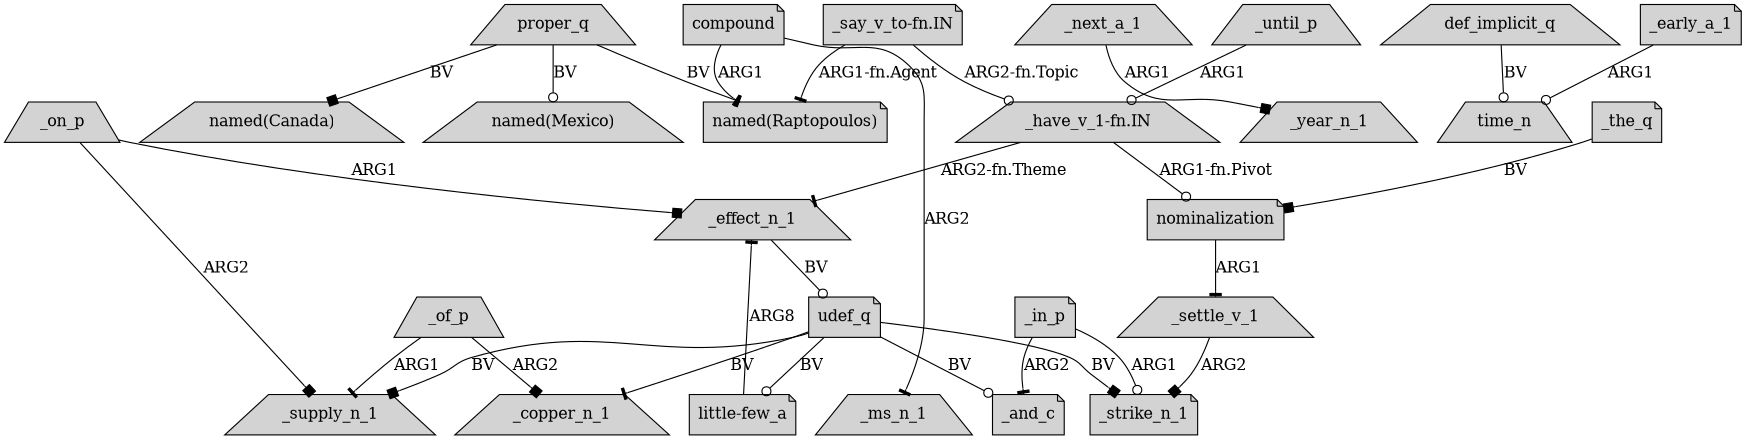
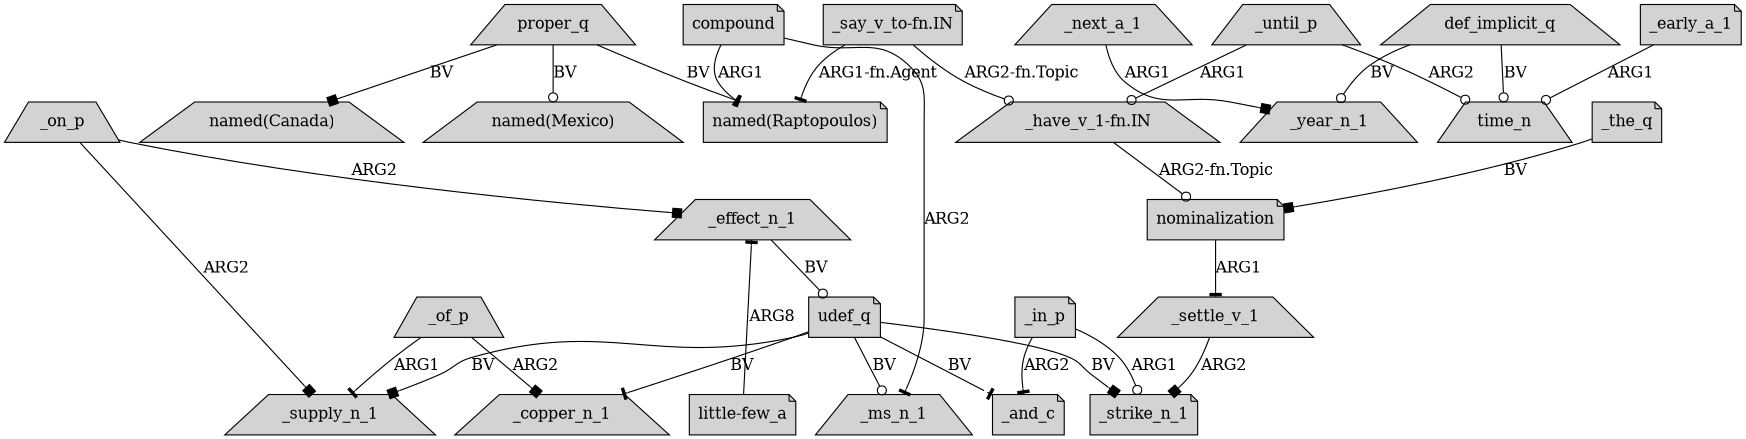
edge "def_implicit_q" -> "_year_n_1": added, label "BV"
edge "_until_p" -> "time_n": added, label "ARG2"
edge "_on_p" -> "_effect_n_1": label "ARG1" -> "ARG2"
edge "_have_v_1-fn.IN" -> "nominalization": label "ARG1-fn.Pivot" -> "ARG2-fn.Topic"
edge "_have_v_1-fn.IN" -> "_effect_n_1": removed, label "ARG2-fn.Theme"
edge "udef_q" -> "little-few_a": now "udef_q" -> "_ms_n_1"
edge "udef_q" -> "_and_c": arrowhead odot -> tee
